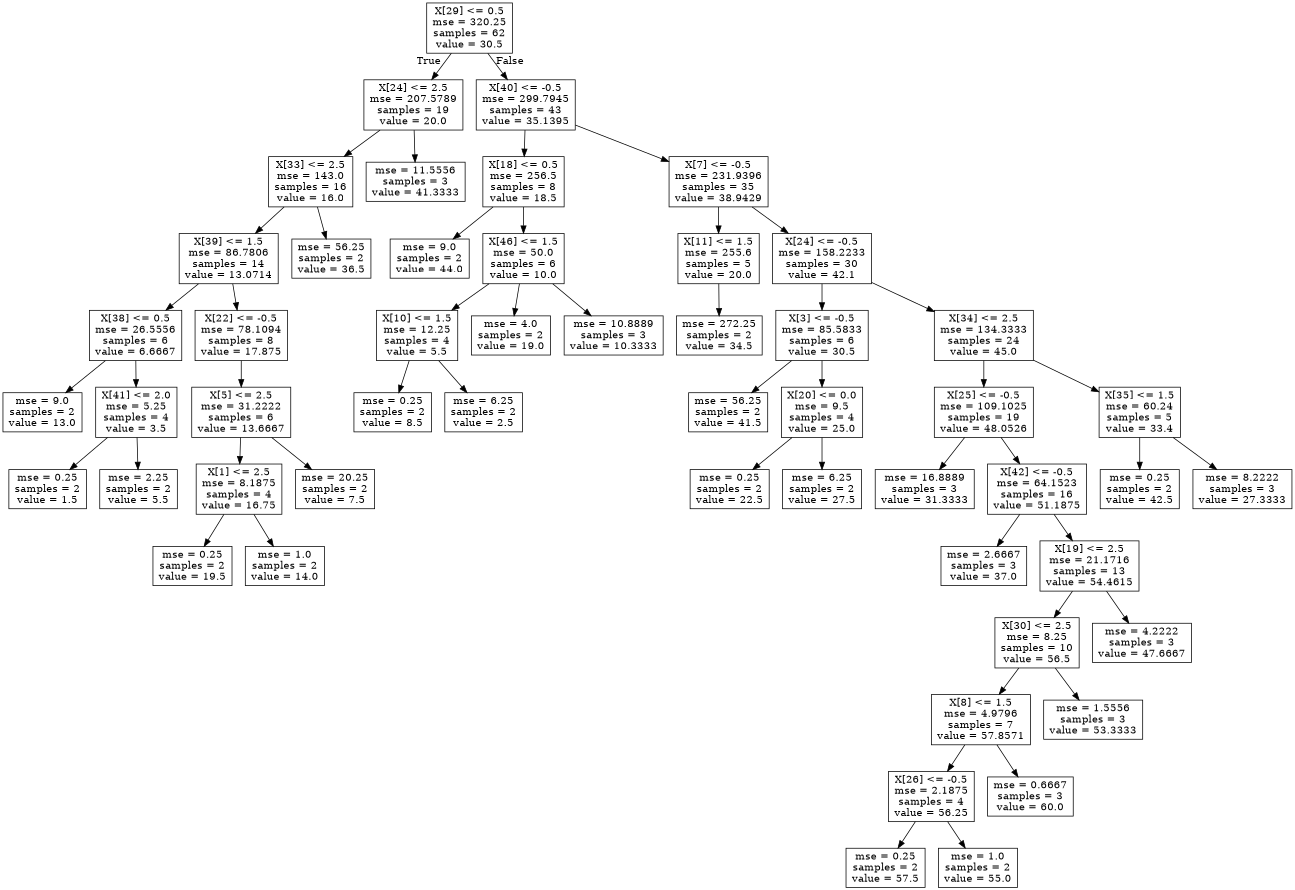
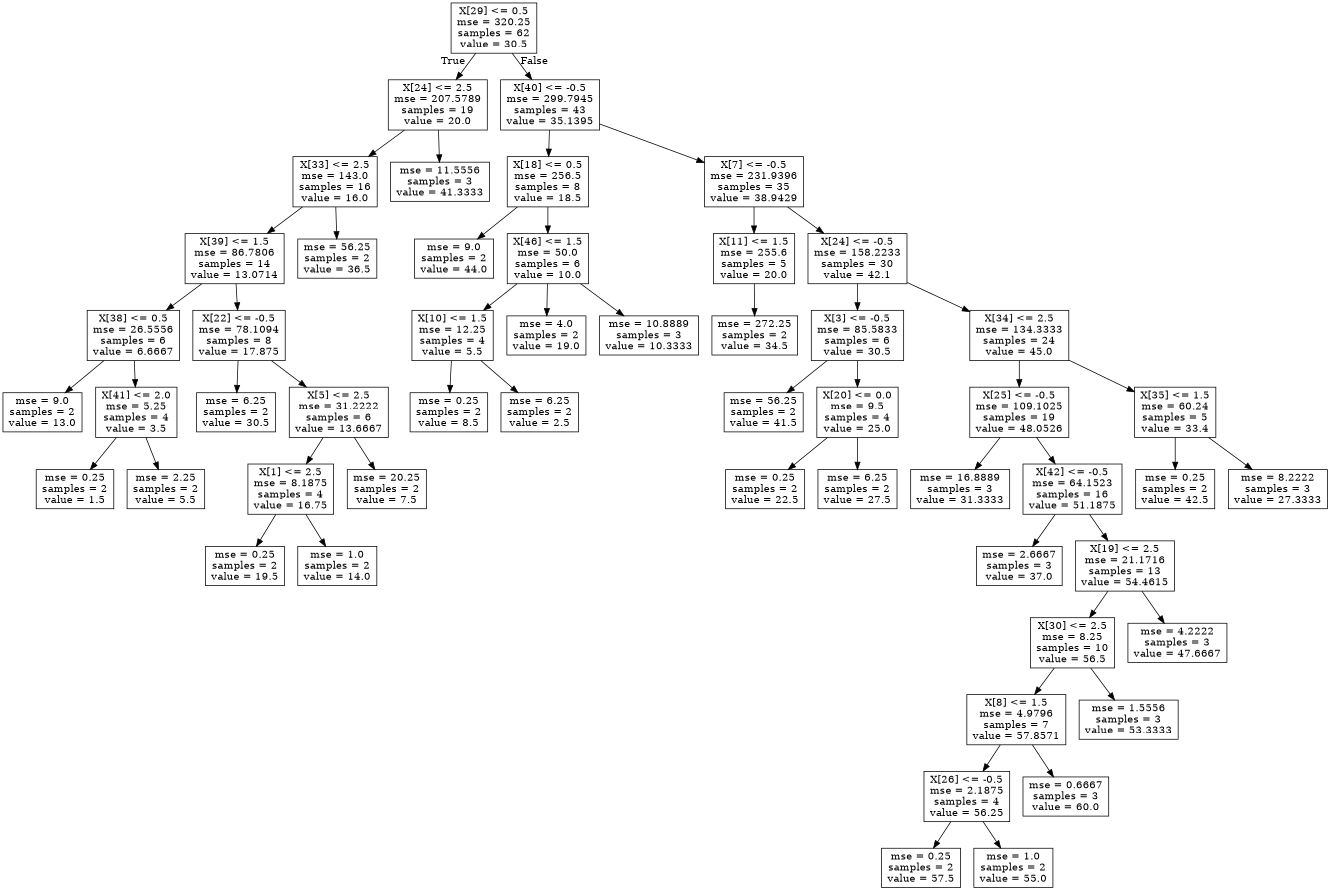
node "mse = 6.25 samples = 2 value = 30.5": added
